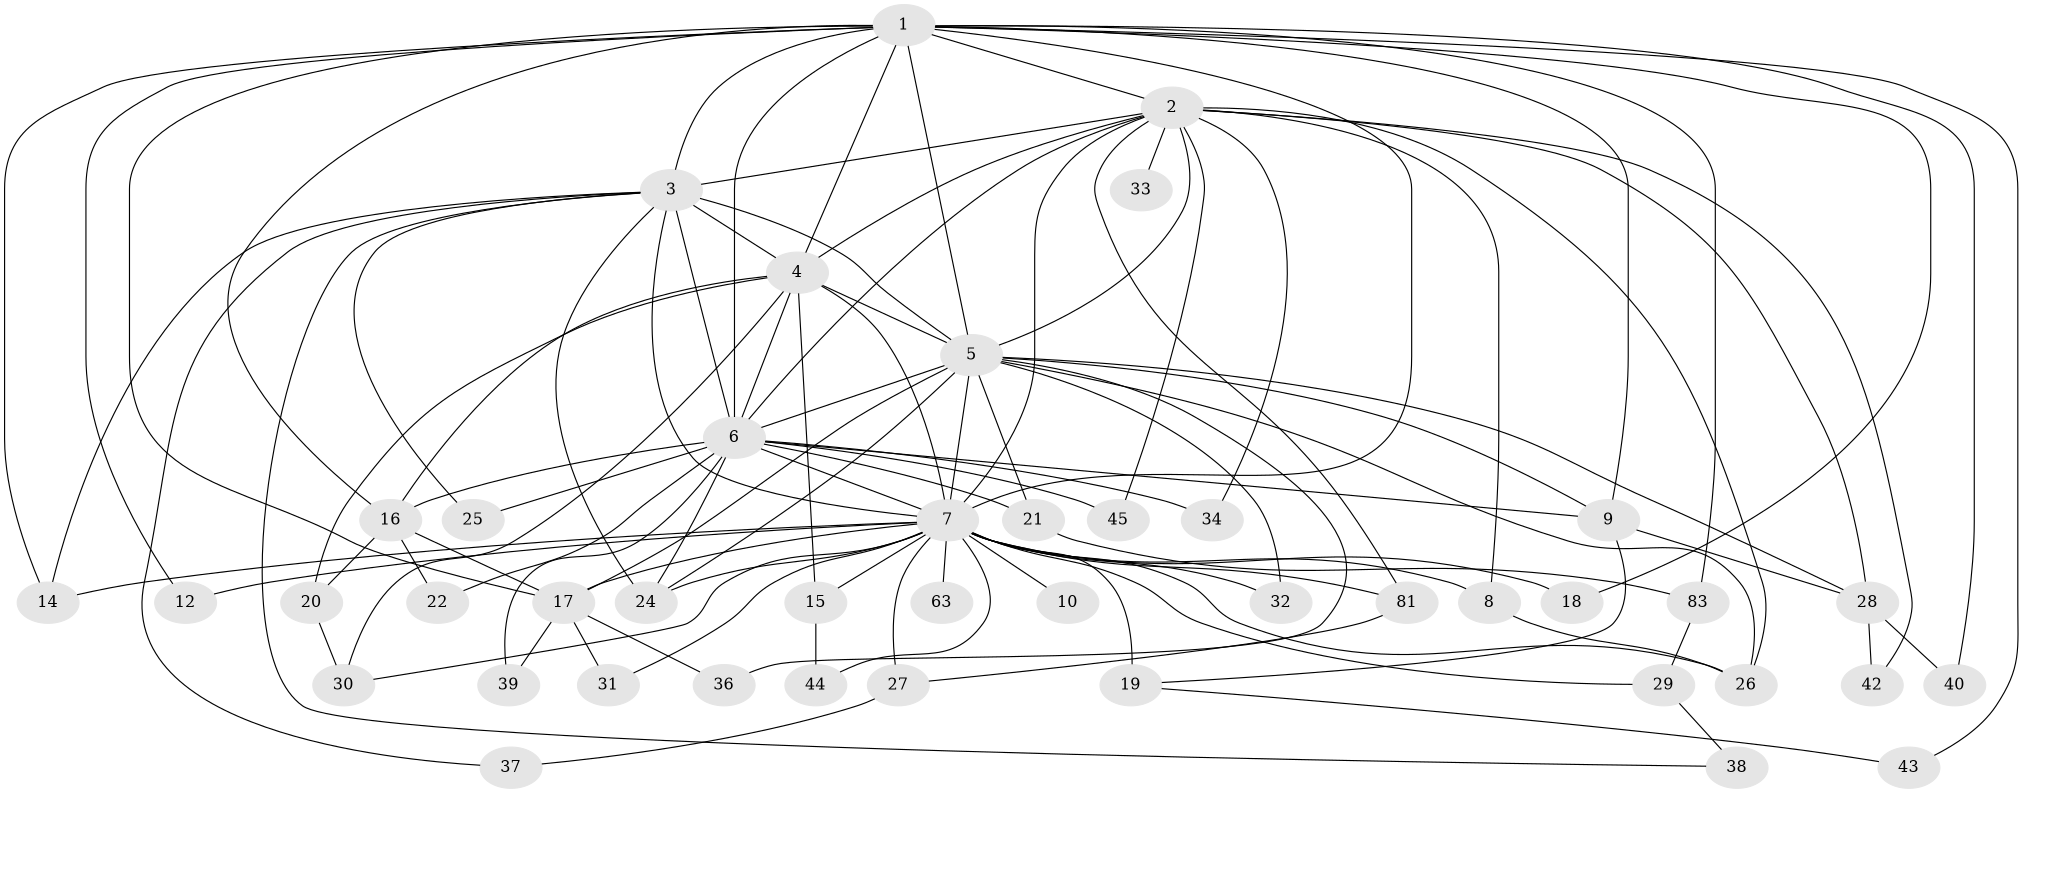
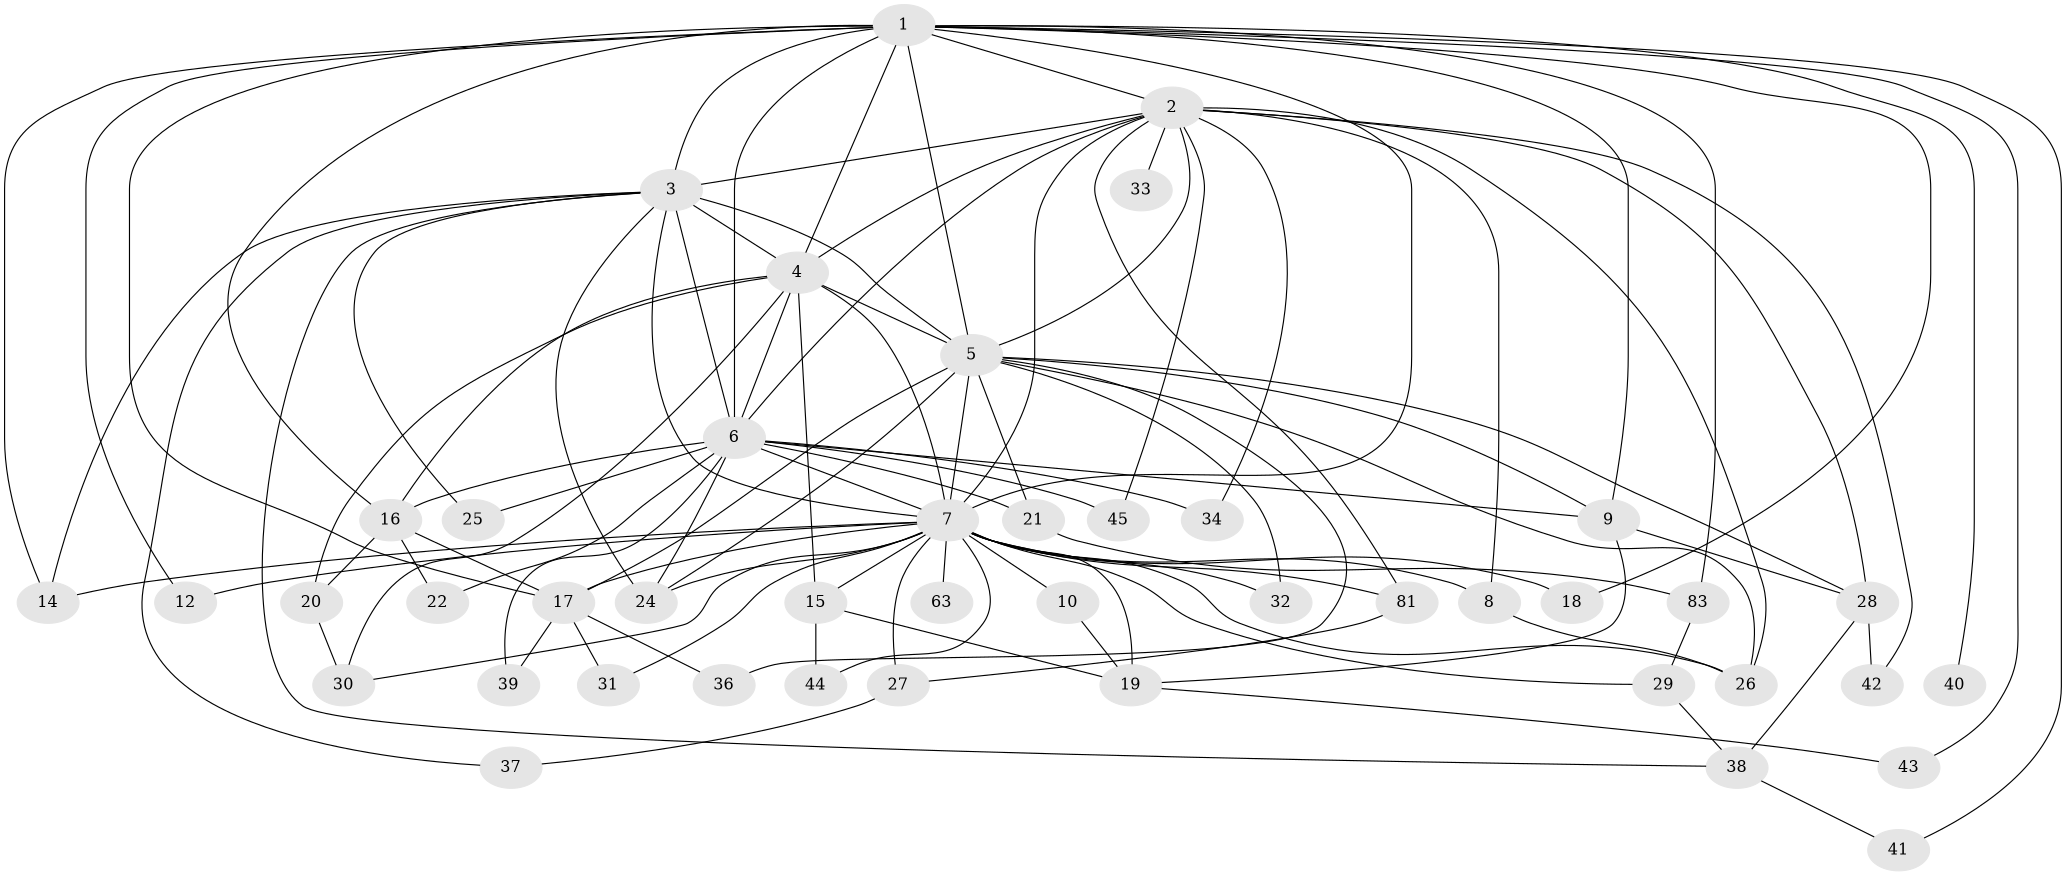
edge "5" -- "6": removed
edge "10" -- "19": added
edge "28" -- "40": now "28" -- "38"
edge "15" -- "19": added
node "41": added
